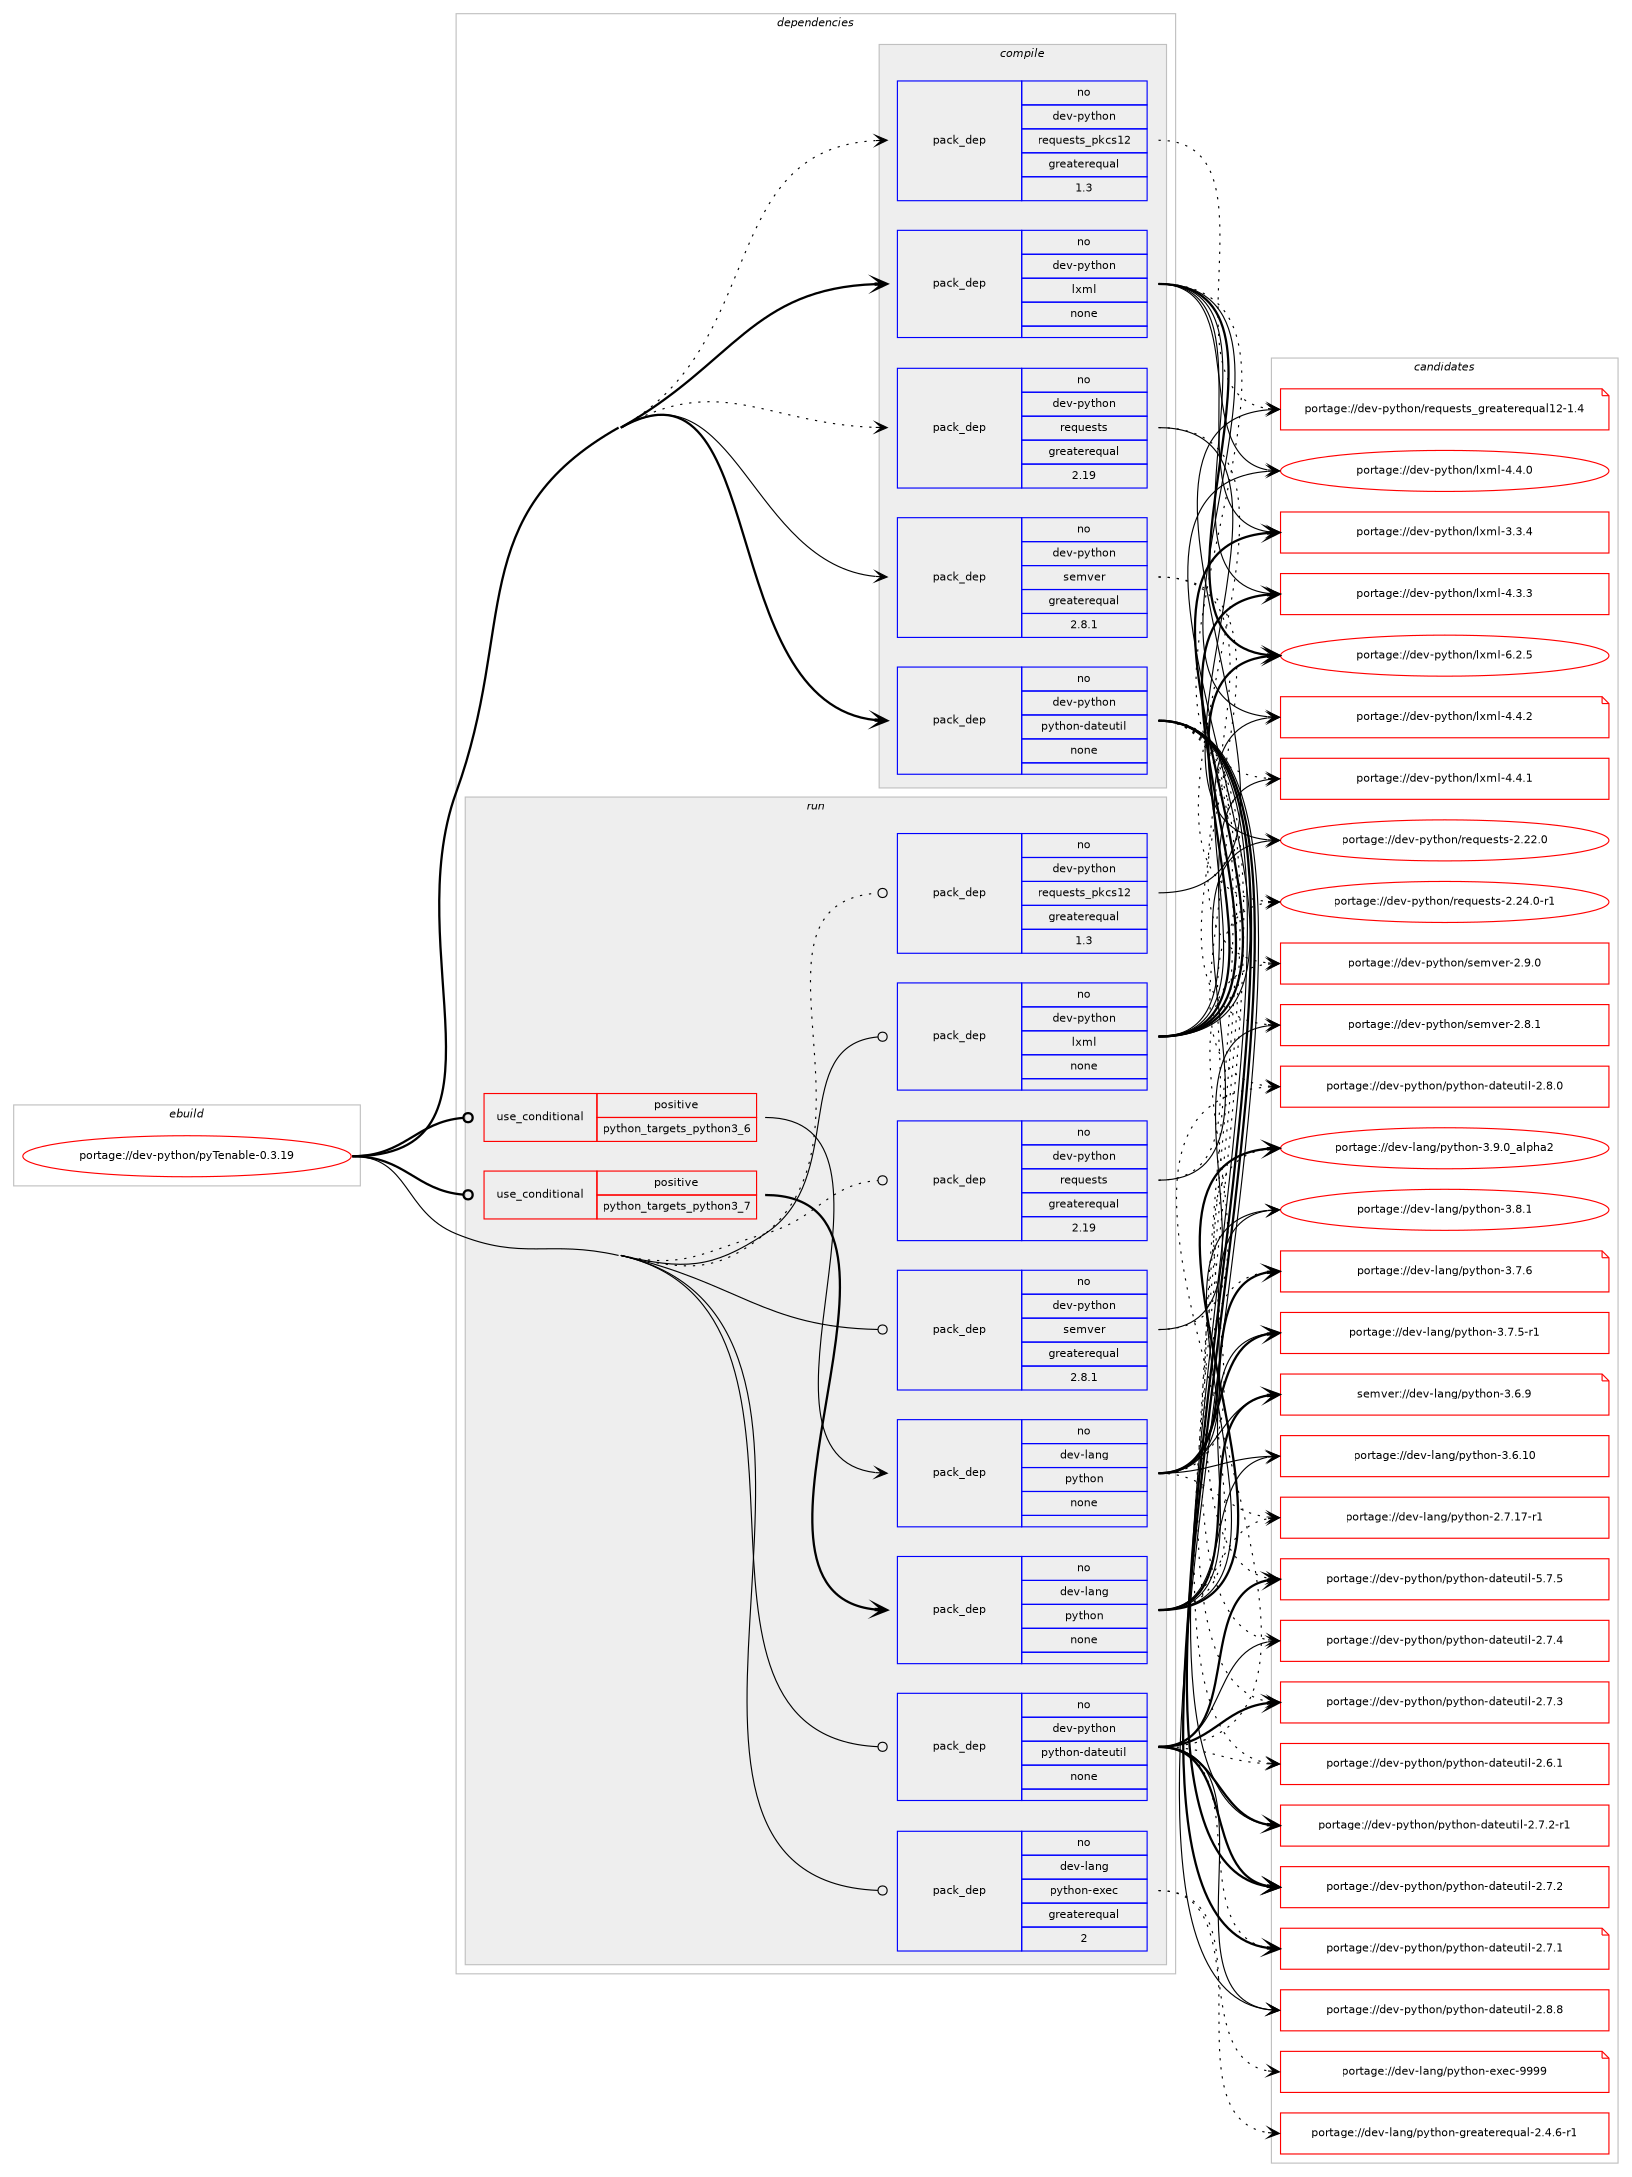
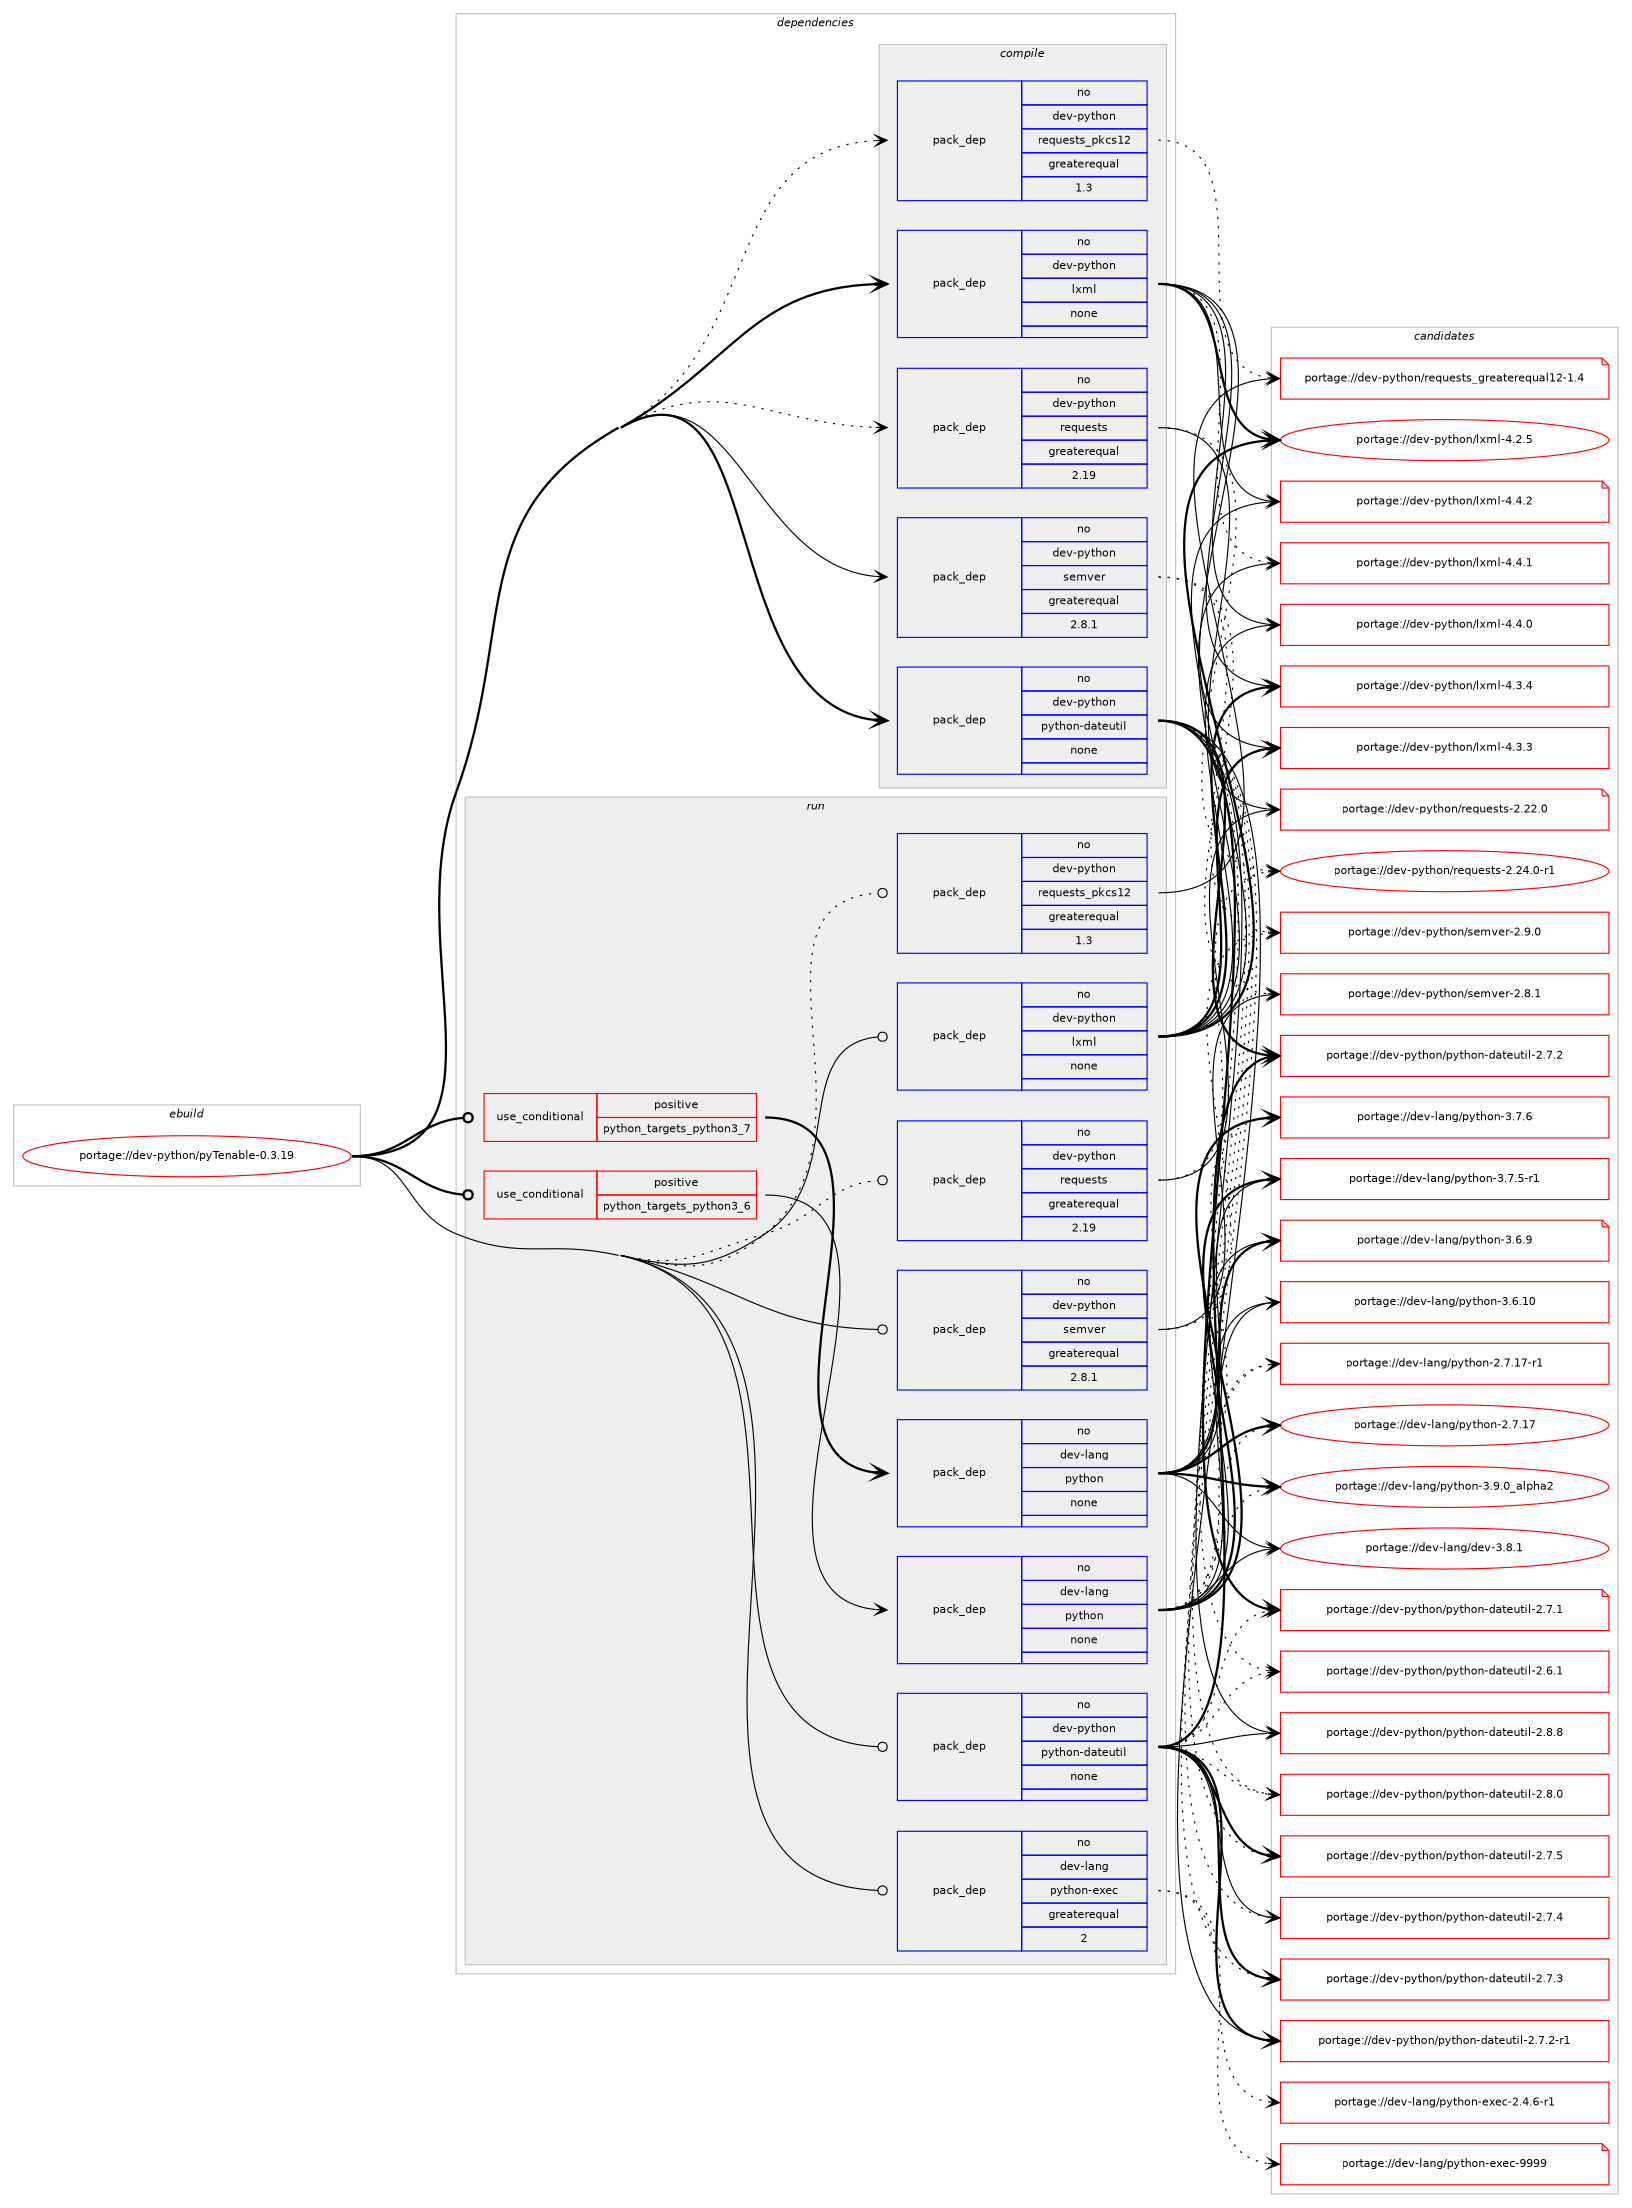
node "portage://dev-python/lxml-4.4.0": shape ellipse -> box
node "portage://dev-python/lxml-3.3.4": label "portage://dev-python/lxml-3.3.4" -> "portage://dev-python/lxml-4.3.4"
node "portage://dev-python/lxml-6.2.5": label "portage://dev-python/lxml-6.2.5" -> "portage://dev-python/lxml-4.2.5"
node "portage://dev-python/requests-2.22.0": shape ellipse -> note
node "portage://dev-lang/python-3.8.1": label "portage://dev-lang/python-3.8.1" -> "portage://dev-lang/dev-3.8.1"
node "portage://dev-lang/python-3.7.6": shape note -> box
node "semver://dev-lang/python-3.6.9": label "semver://dev-lang/python-3.6.9" -> "portage://dev-lang/python-3.6.9"
node "portage://dev-lang/python-2.7.17": added
node "portage://dev-python/python-dateutil-5.7.5": label "portage://dev-python/python-dateutil-5.7.5" -> "portage://dev-python/python-dateutil-2.7.5"
node "portage://dev-lang/python-greaterequal-2.4.6-r1": label "portage://dev-lang/python-greaterequal-2.4.6-r1" -> "portage://dev-lang/python-exec-2.4.6-r1"
